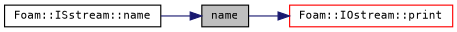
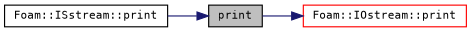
node "Foam::ISstream::name": label "Foam::ISstream::name" -> "Foam::ISstream::print"
node "name": label "name" -> "print"
